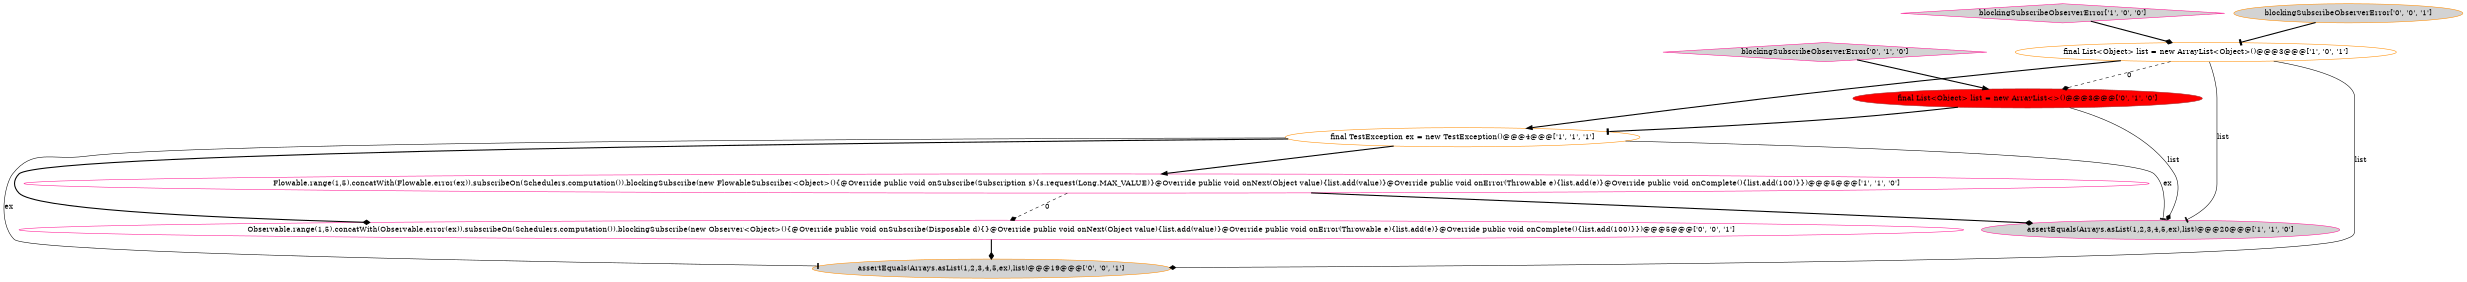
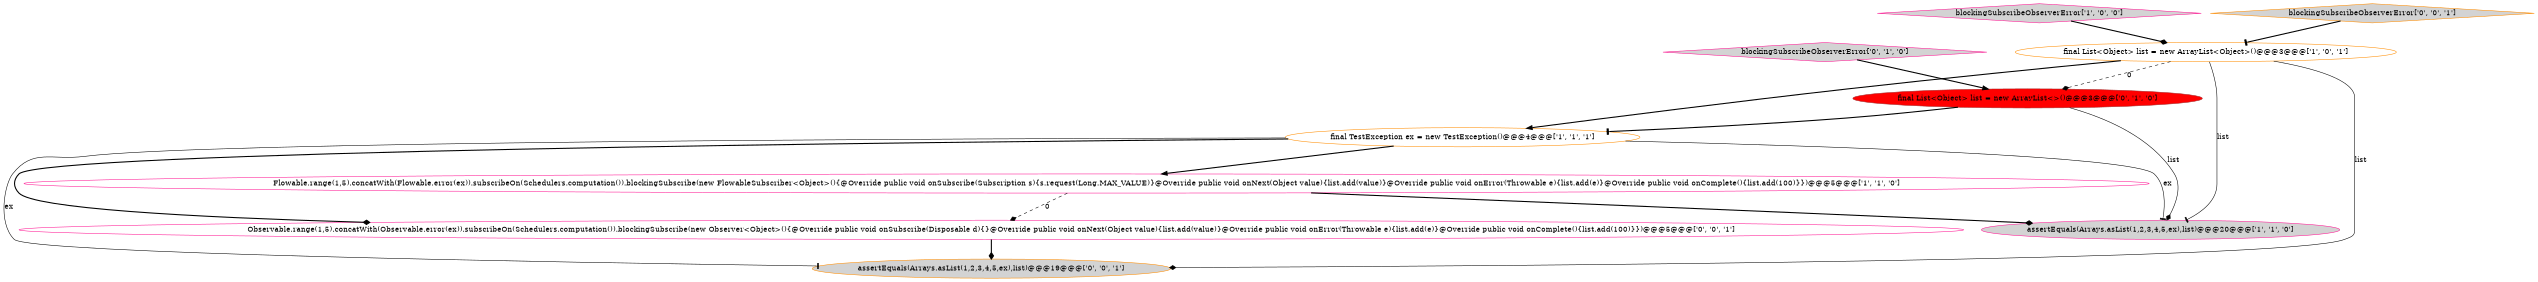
node "blockingSubscribeObserverError['0', '0', '1']": shape ellipse -> diamond
